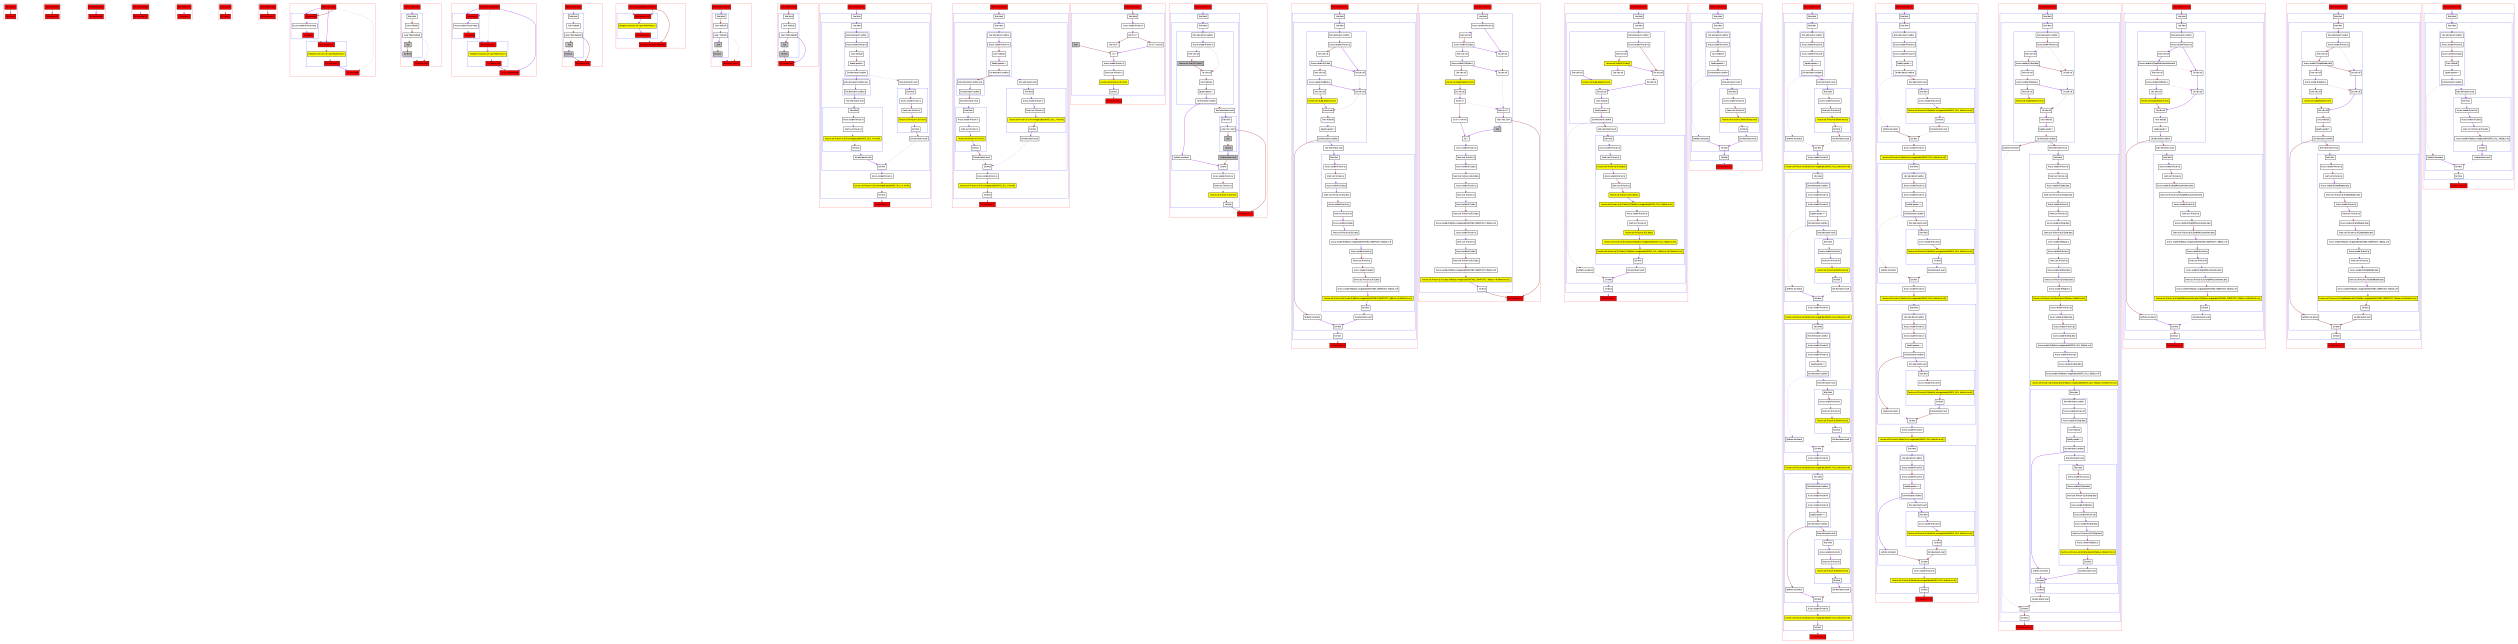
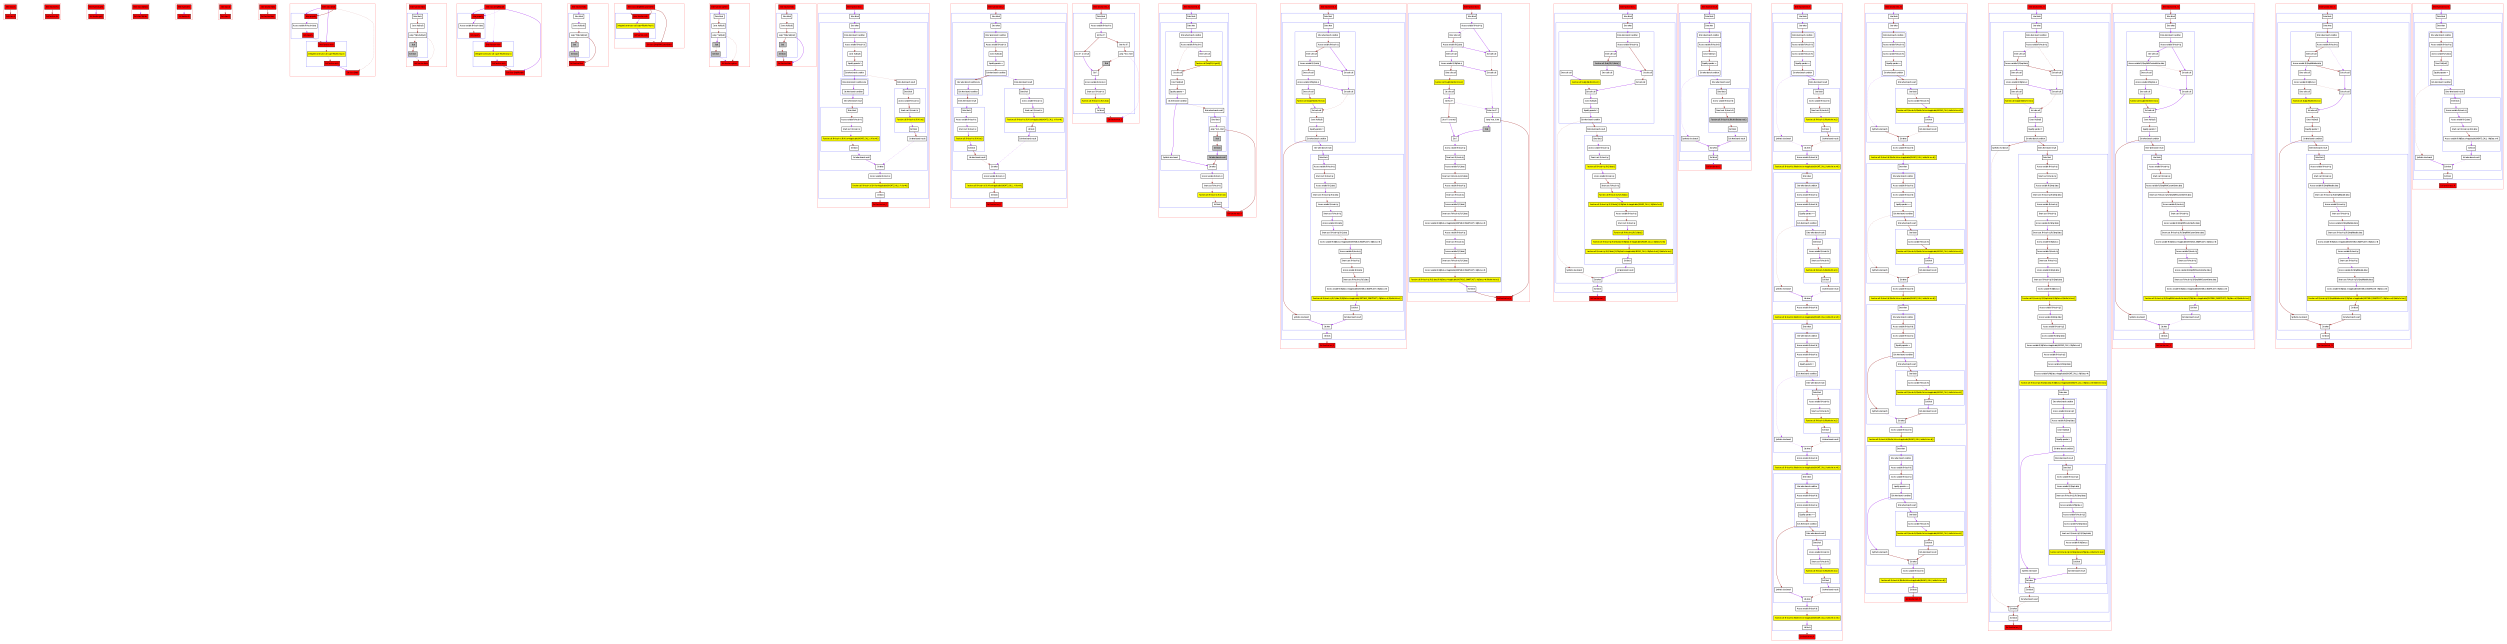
node "Jump: ^test_3 Unit": added
node "Function call: $subj$.R|/A.getA|()": fillcolor gray -> yellow
node "Function call: $subj$.R|/Q.fdata|()": fillcolor yellow -> gray
node "Function call: R|<local>/b|.R|kotlin/Boolean.not|()": fillcolor yellow -> gray
